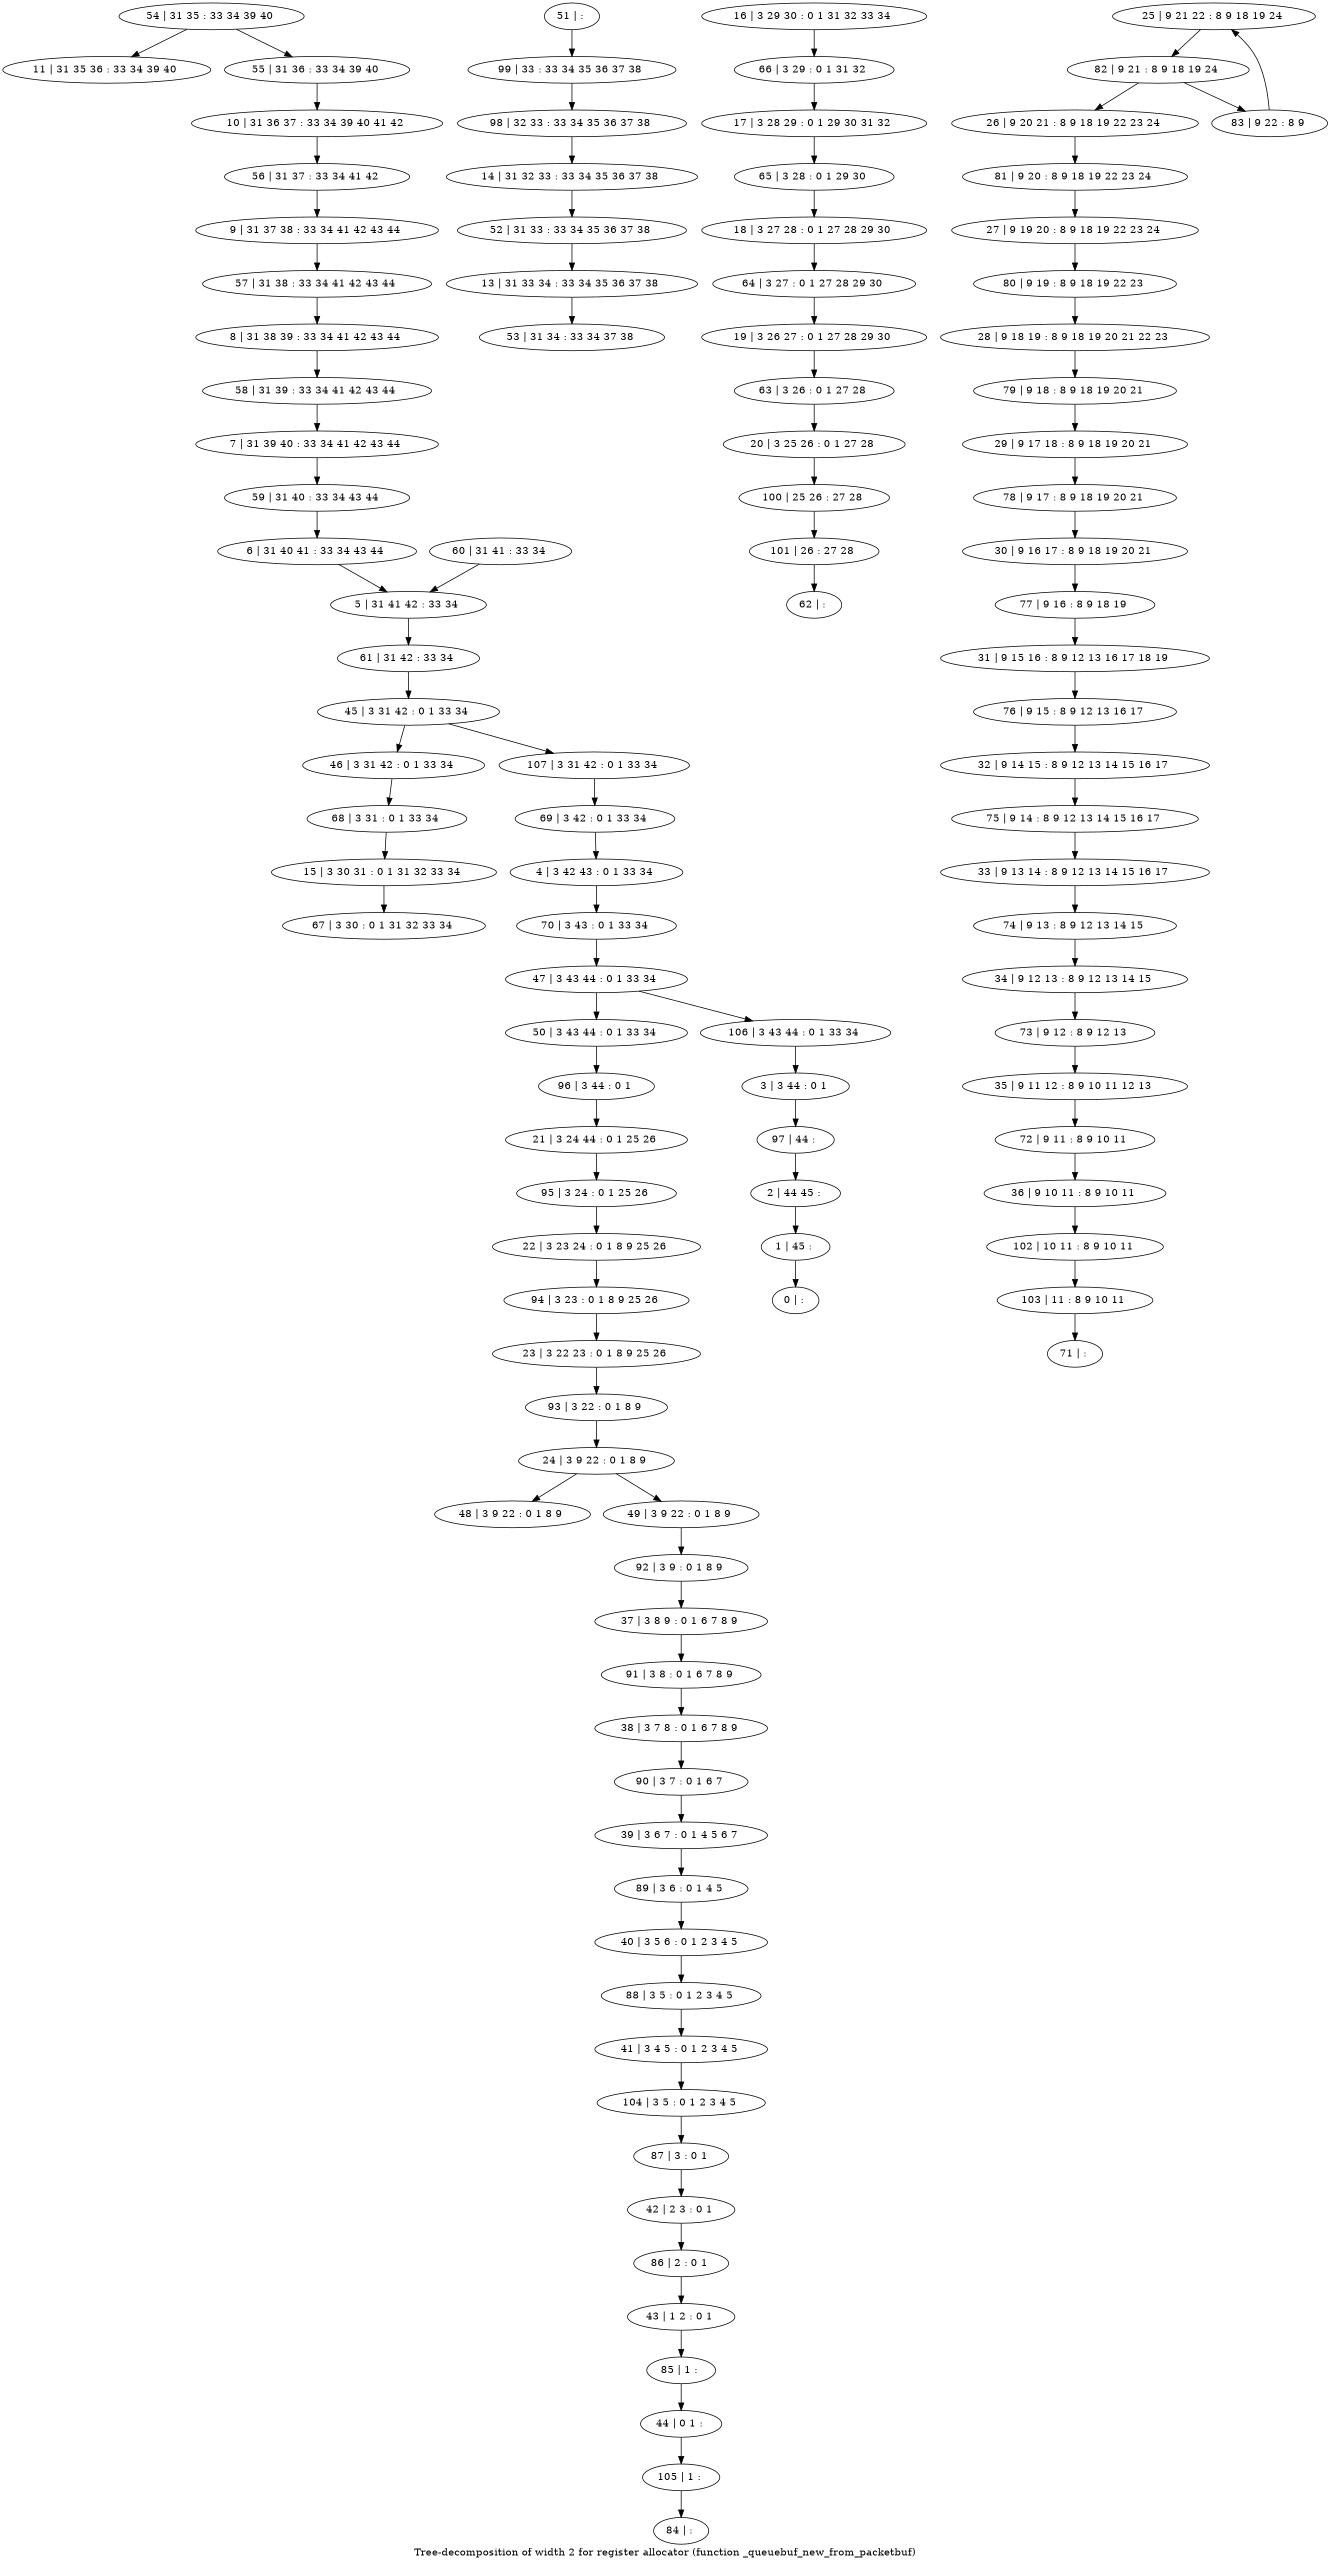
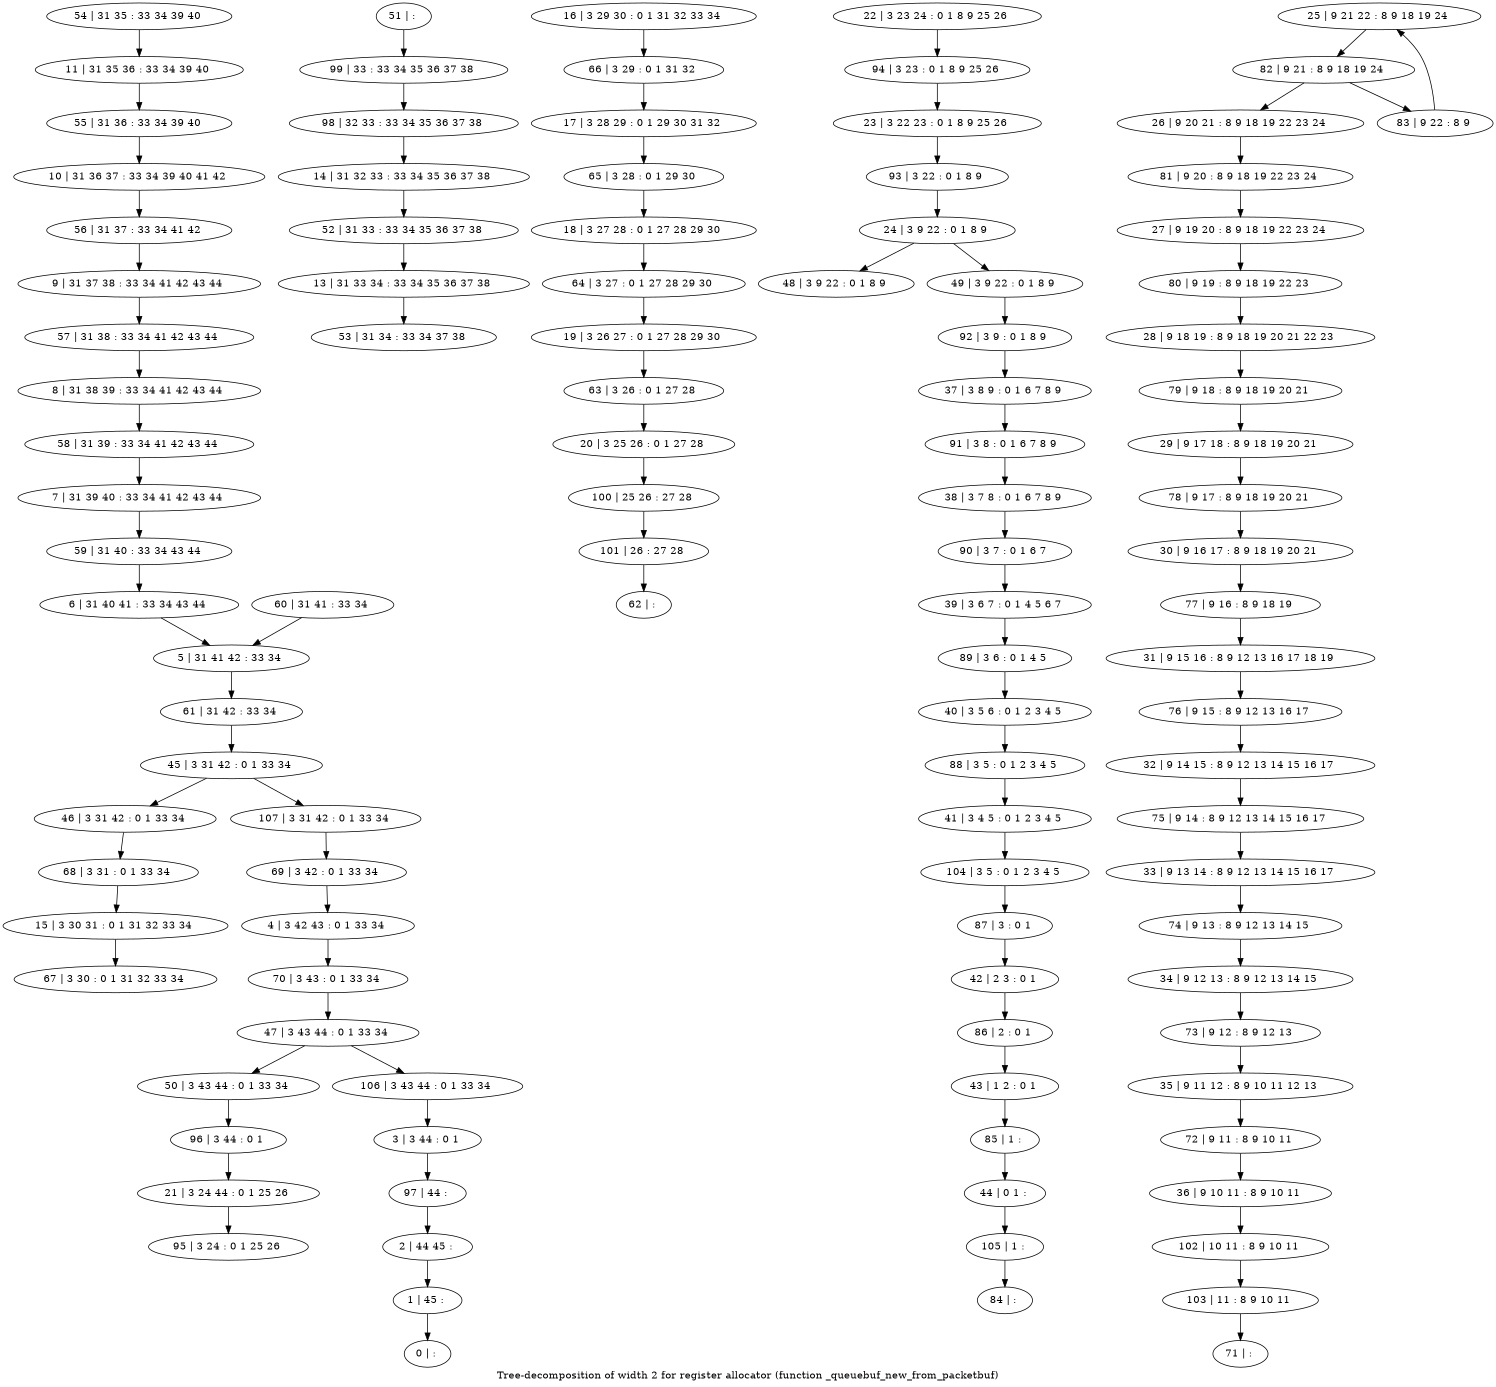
edge "54 | 31 35 : 33 34 39 40" -> "55 | 31 36 : 33 34 39 40": now "11 | 31 35 36 : 33 34 39 40" -> "55 | 31 36 : 33 34 39 40"
edge "95 | 3 24 : 0 1 25 26" -> "22 | 3 23 24 : 0 1 8 9 25 26": removed
